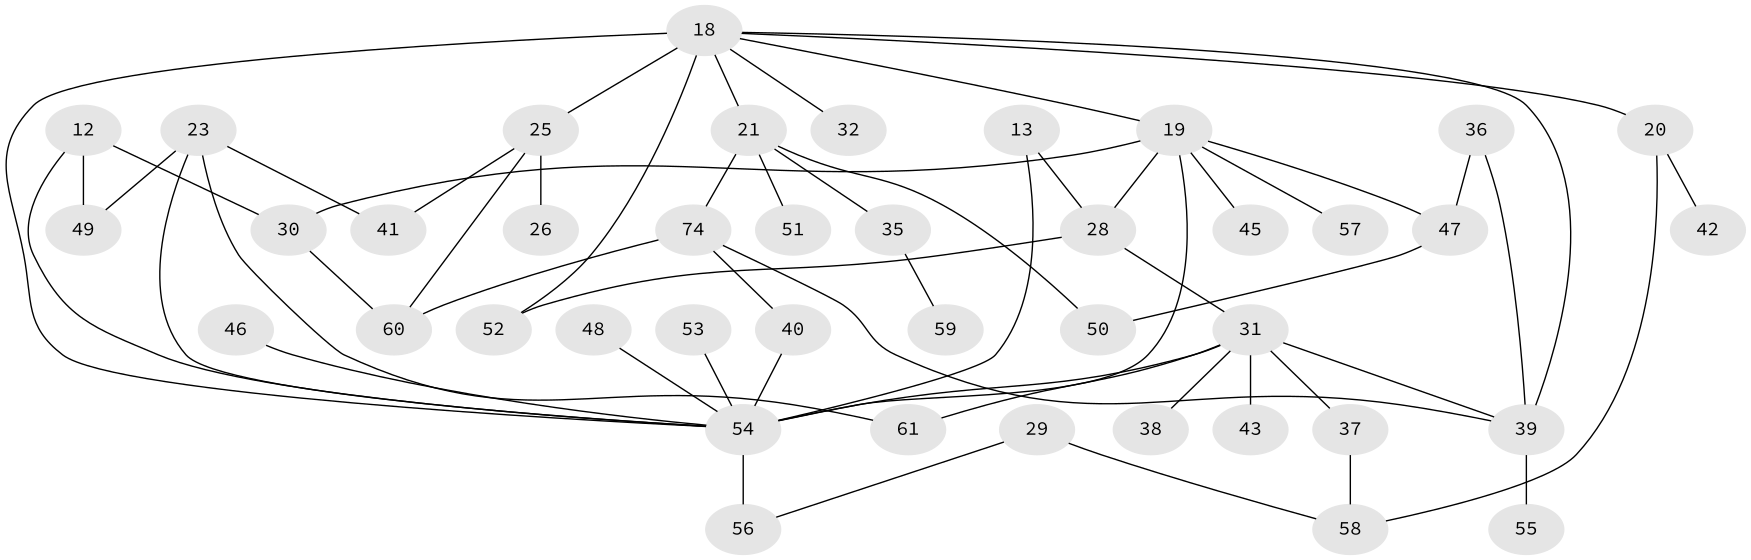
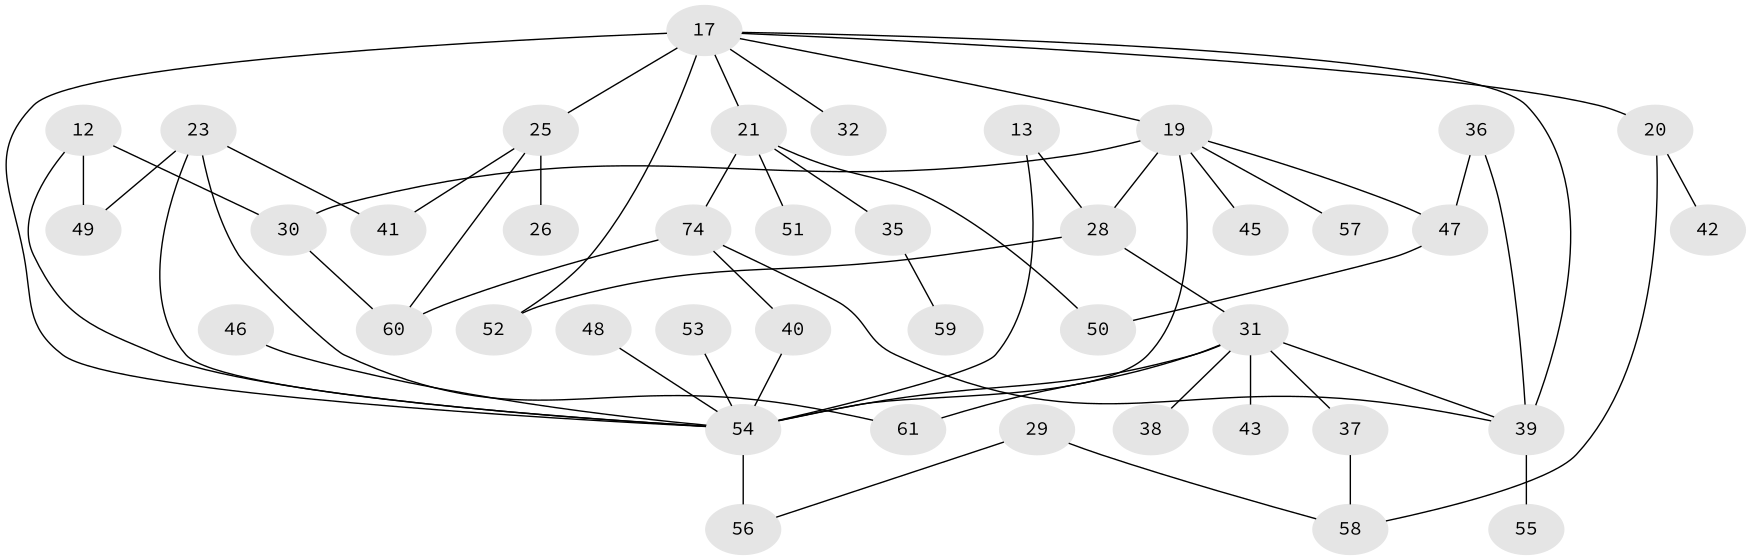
node "18": label "18" -> "17"
